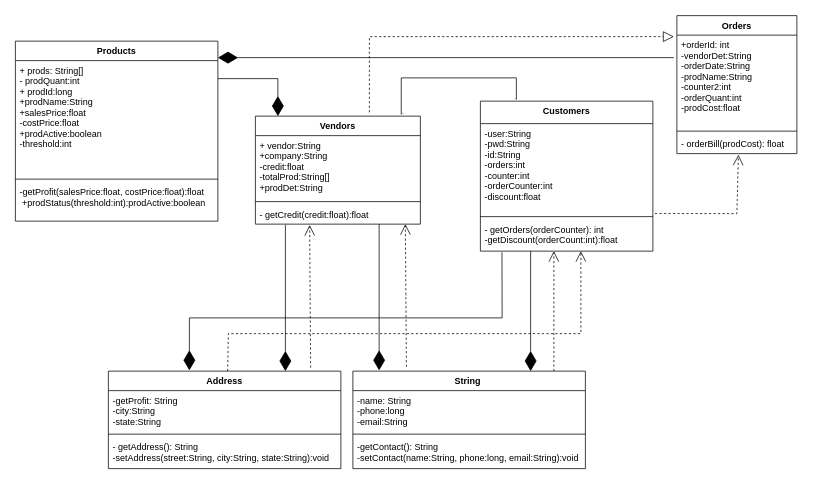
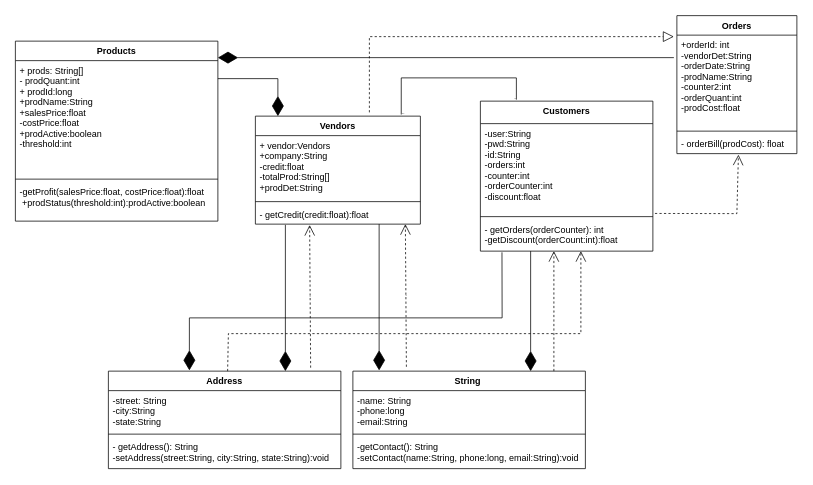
node "+ vendor:String +company:String -credit:float -totalProd:String[] +prodDet:String": label "+ vendor:String +company:String -credit:float -totalProd:String[] +prodDet:String" -> "+ vendor:Vendors +company:String -credit:float -totalProd:String[] +prodDet:String"
node "-getProfit: String -city:String -state:String": label "-getProfit: String -city:String -state:String" -> "-street: String -city:String -state:String"
